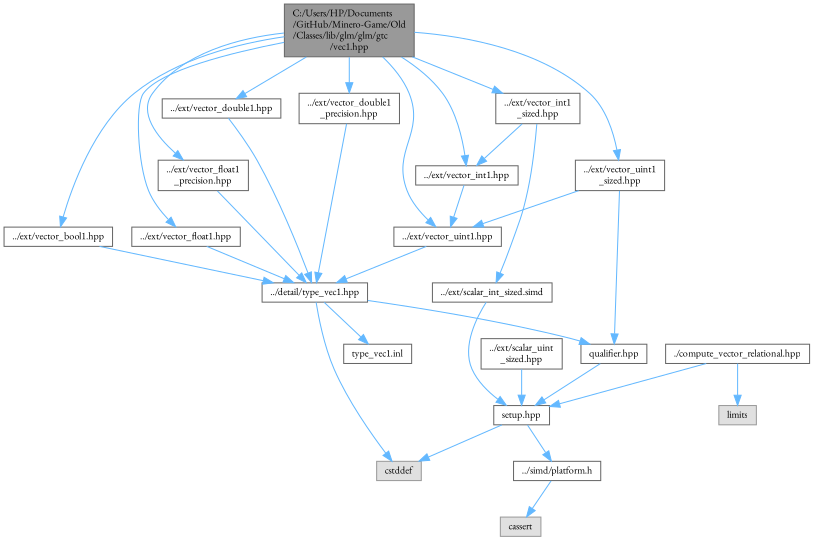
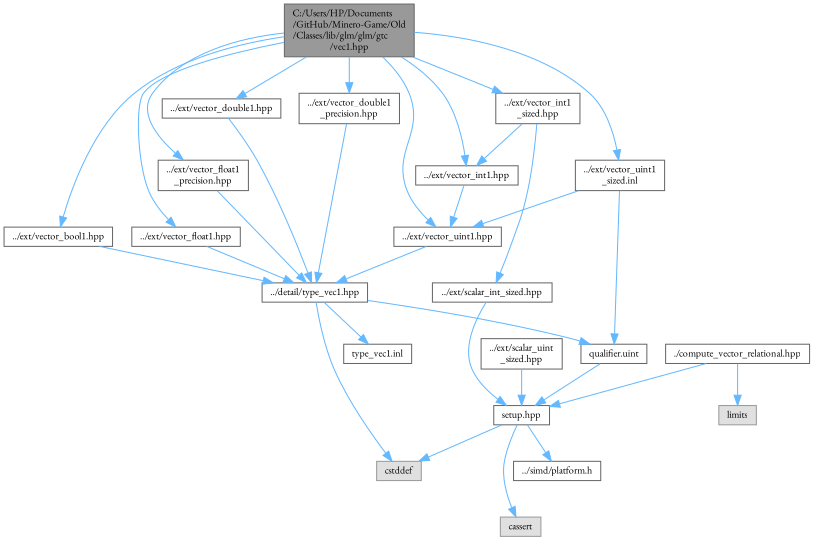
node "../ext/vector_uint1 _sized.hpp": label "../ext/vector_uint1 _sized.hpp" -> "../ext/vector_uint1 _sized.inl"
node "../ext/scalar_int_sized.simd": label "../ext/scalar_int_sized.simd" -> "../ext/scalar_int_sized.hpp"
node "qualifier.hpp": label "qualifier.hpp" -> "qualifier.uint"
edge "../simd/platform.h" -> "cassert": now "setup.hpp" -> "cassert"
